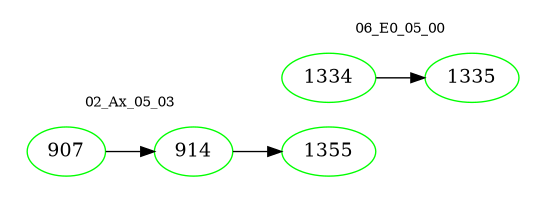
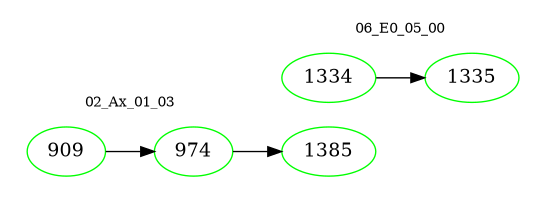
cluster "02_Ax_05_03": label "02_Ax_05_03" -> "02_Ax_01_03"
node "907": label "907" -> "909"
node "914": label "914" -> "974"
node "1355": label "1355" -> "1385"
